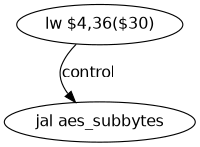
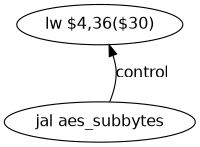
edge "lw $4,36($30)" -> "jal aes_subbytes": reversed
